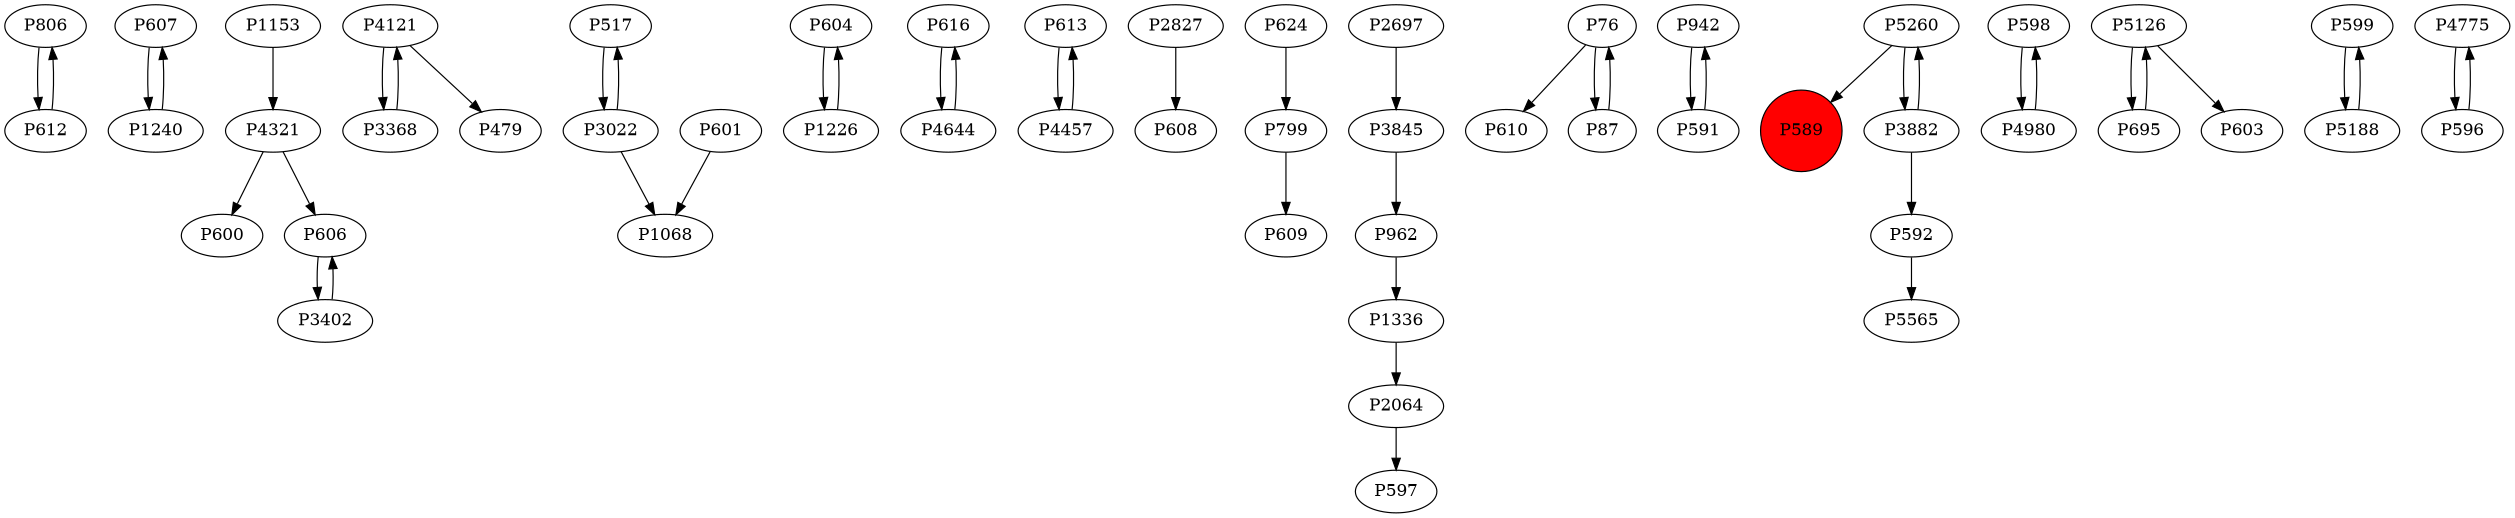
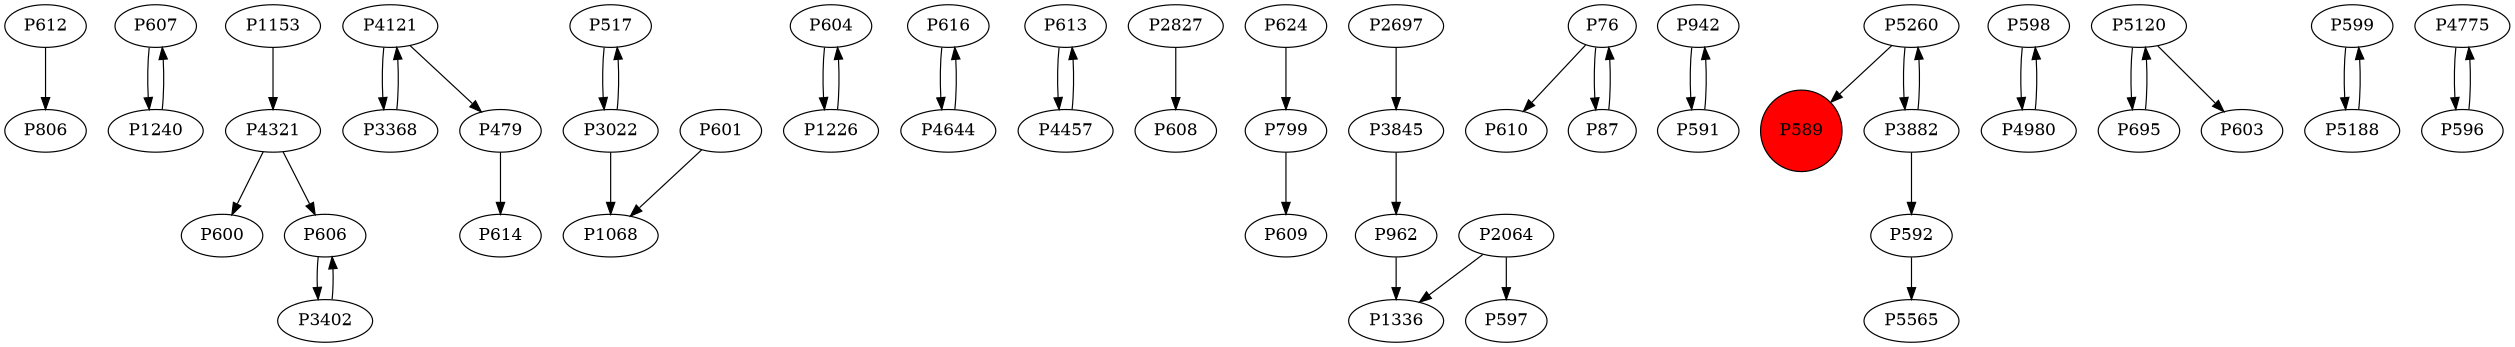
node "P5126": label "P5126" -> "P5120"
edge "P806" -> "P612": removed
node "P614": added
edge "P1336" -> "P2064": reversed
